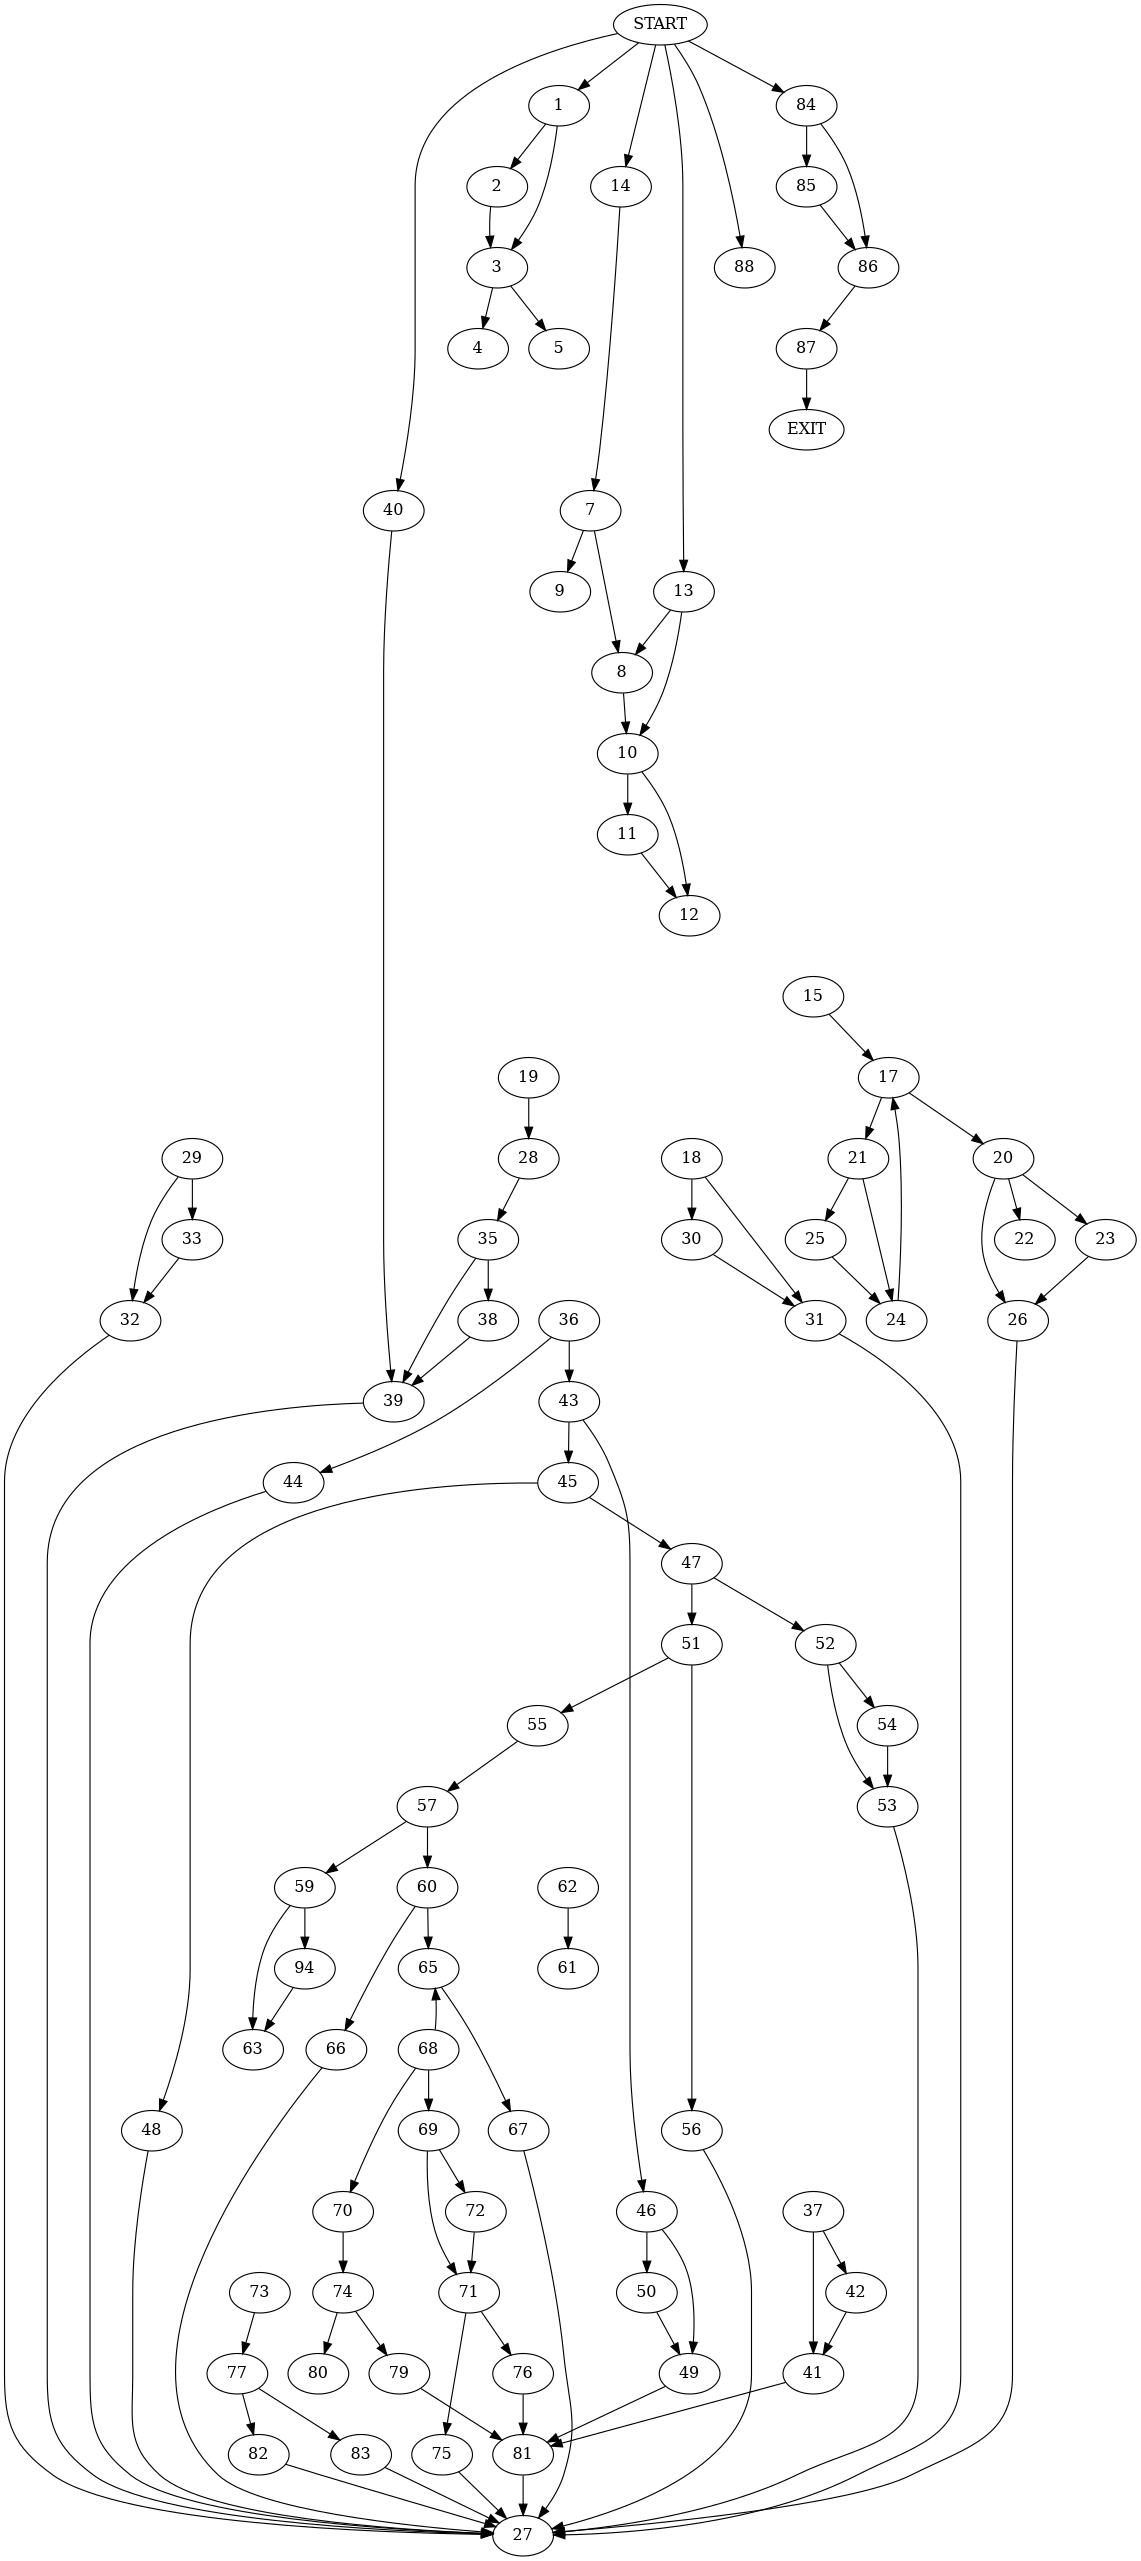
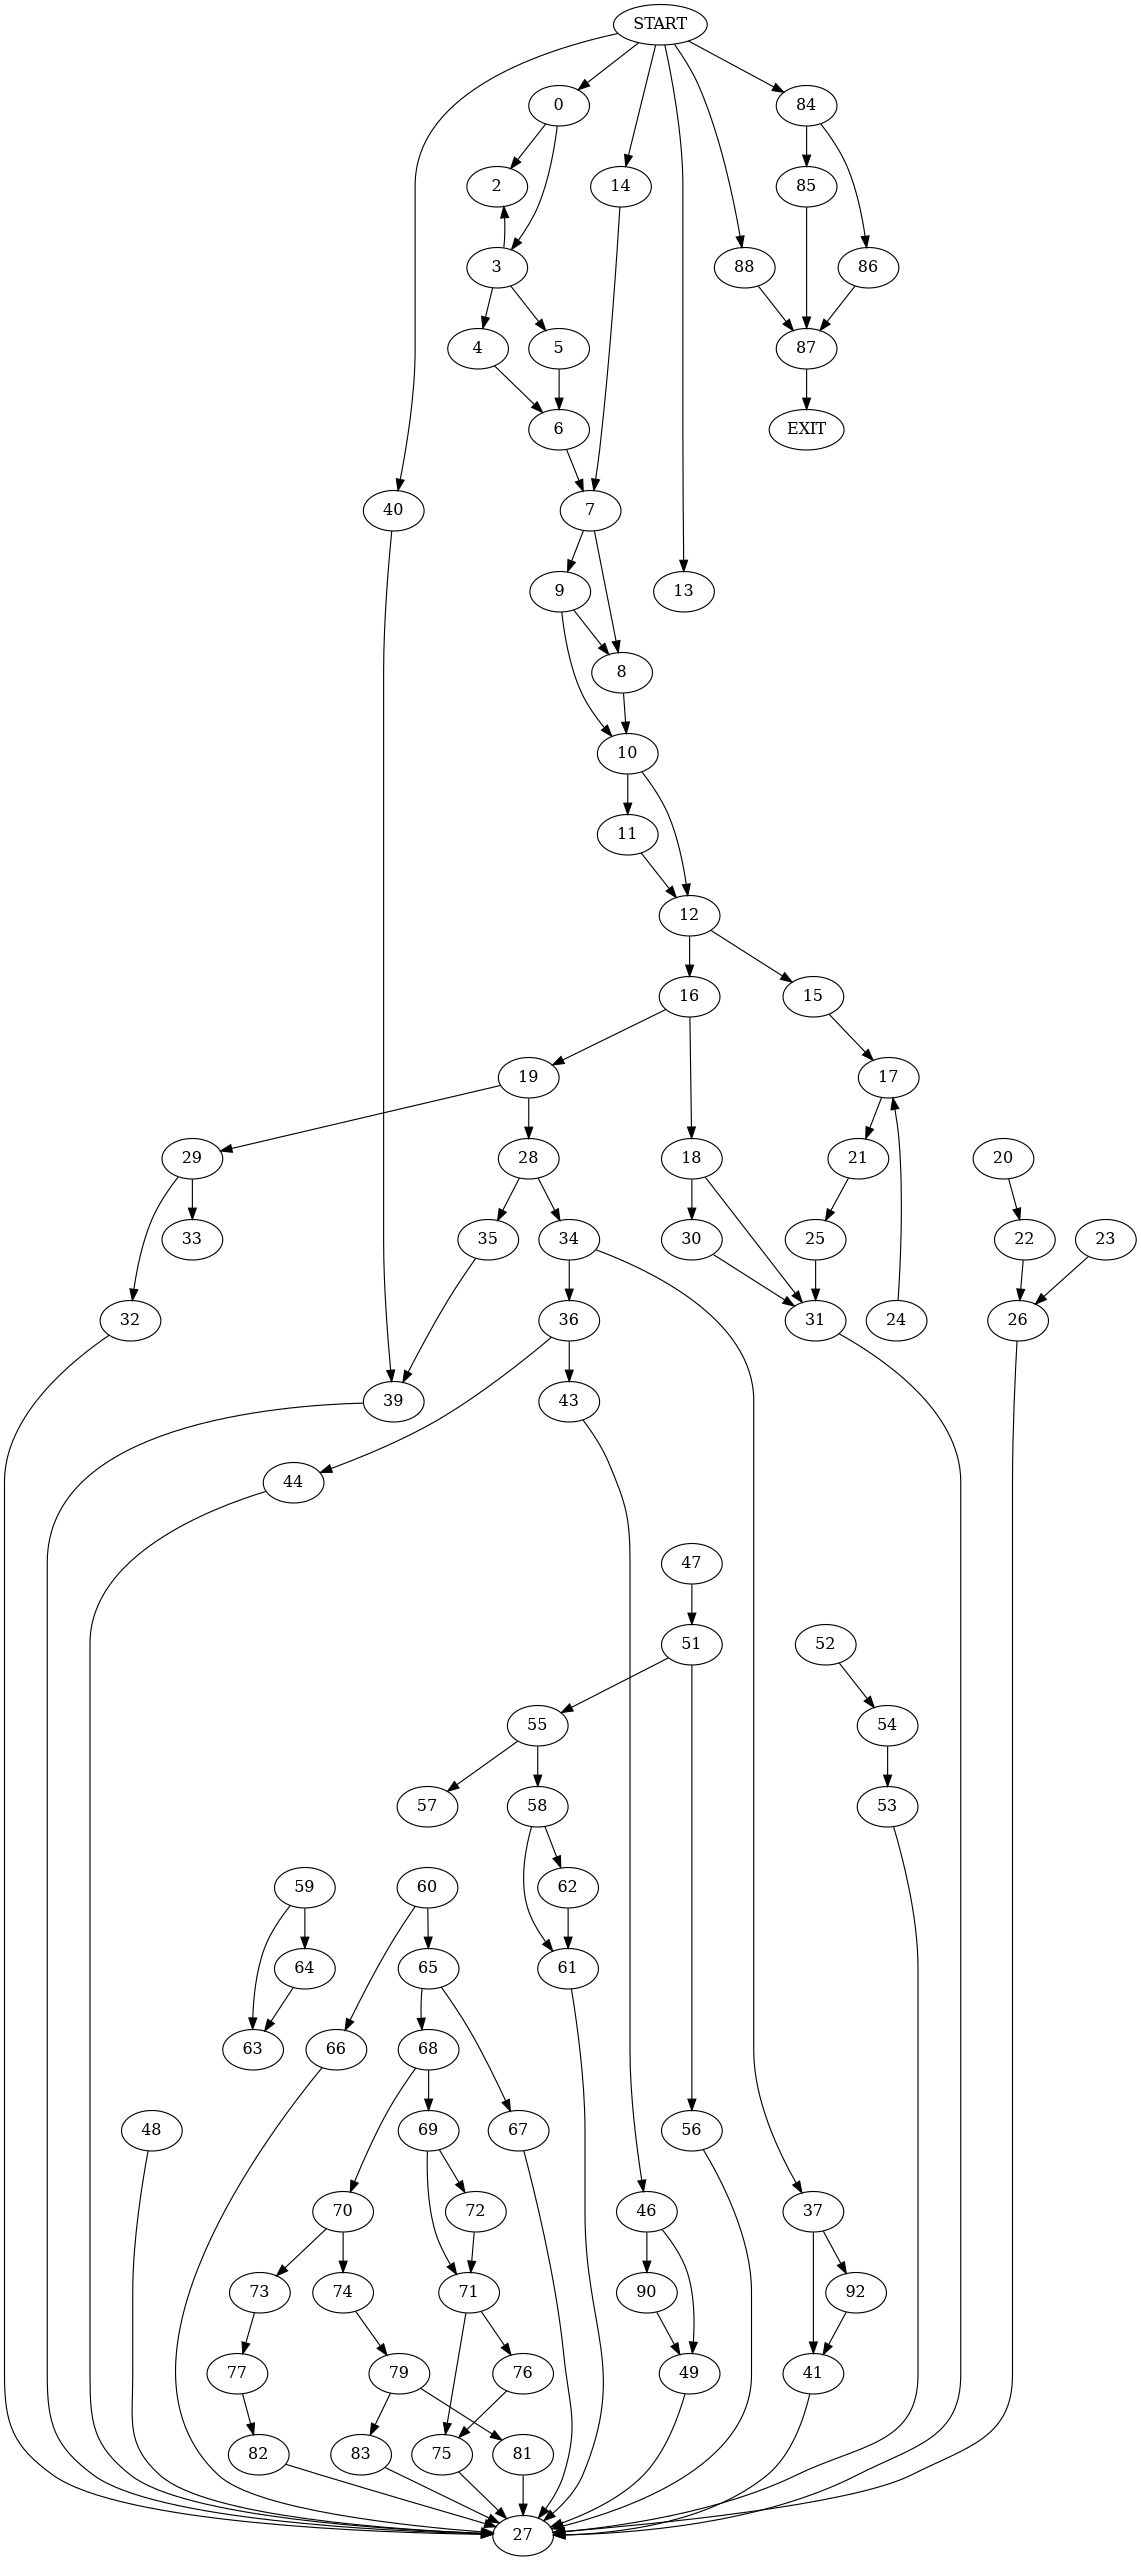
node "1": label "1" -> "0"
edge "2" -> "3": reversed
edge "85" -> "86": now "85" -> "87"
edge "88" -> "87": added
node "6": added
edge "13" -> "8": now "9" -> "8"
edge "13" -> "10": now "9" -> "10"
edge "12" -> "15": added
node "16": added
edge "17" -> "20": removed
edge "19" -> "29": added
edge "20" -> "23": removed
edge "21" -> "24": removed
edge "20" -> "26": now "22" -> "26"
node "34": added
edge "33" -> "32": removed
edge "25" -> "24": now "25" -> "31"
node "38": removed
node "45": removed
edge "47" -> "52": removed
edge "52" -> "53": removed
node "58": added
edge "57" -> "60": removed
edge "57" -> "59": removed
node "94": label "94" -> "64"
edge "68" -> "65": reversed
edge "70" -> "73": added
edge "61" -> "27": added
node "50": label "50" -> "90"
node "42": label "42" -> "92"
node "80": removed
edge "76" -> "81": now "76" -> "75"
edge "77" -> "83": now "79" -> "83"
edge "49" -> "81": now "49" -> "27"
edge "41" -> "81": now "41" -> "27"
